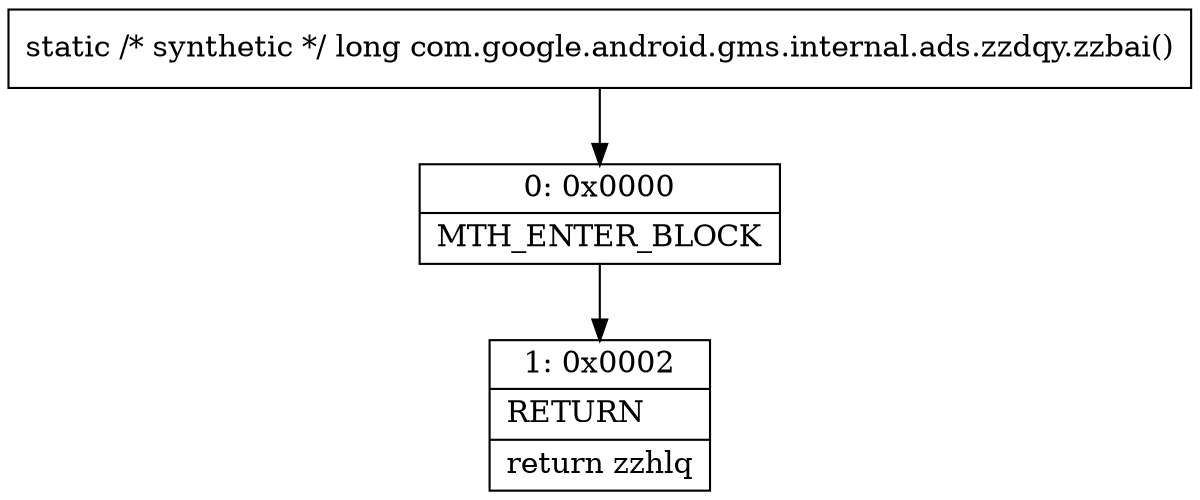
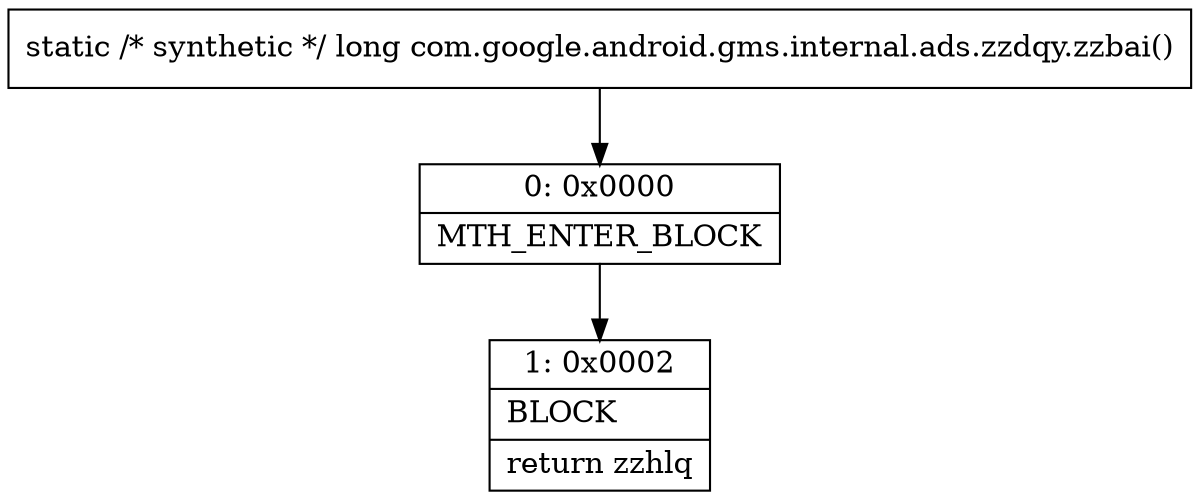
node "1: 0x0002": text "RETURN" -> "BLOCK"
